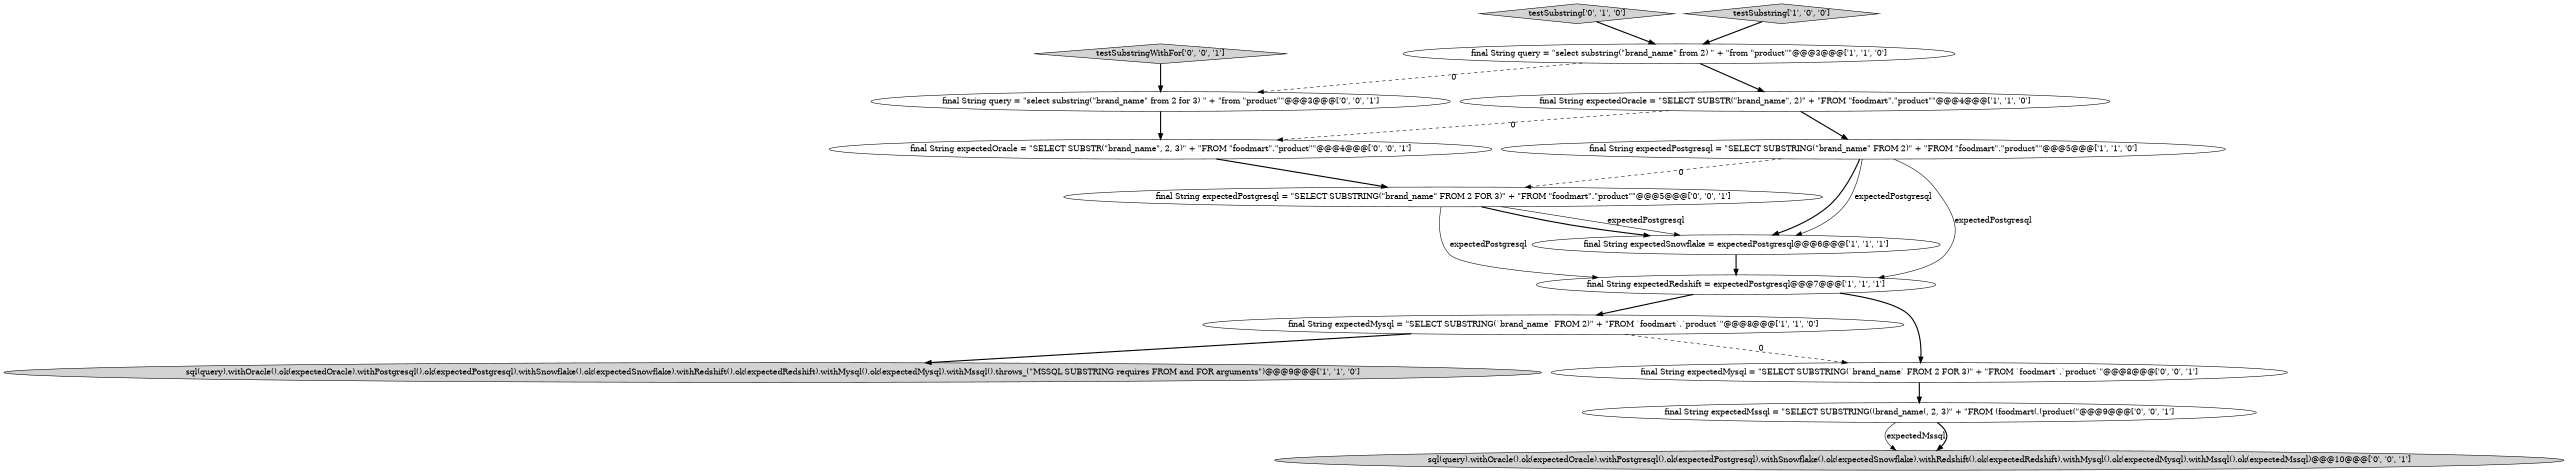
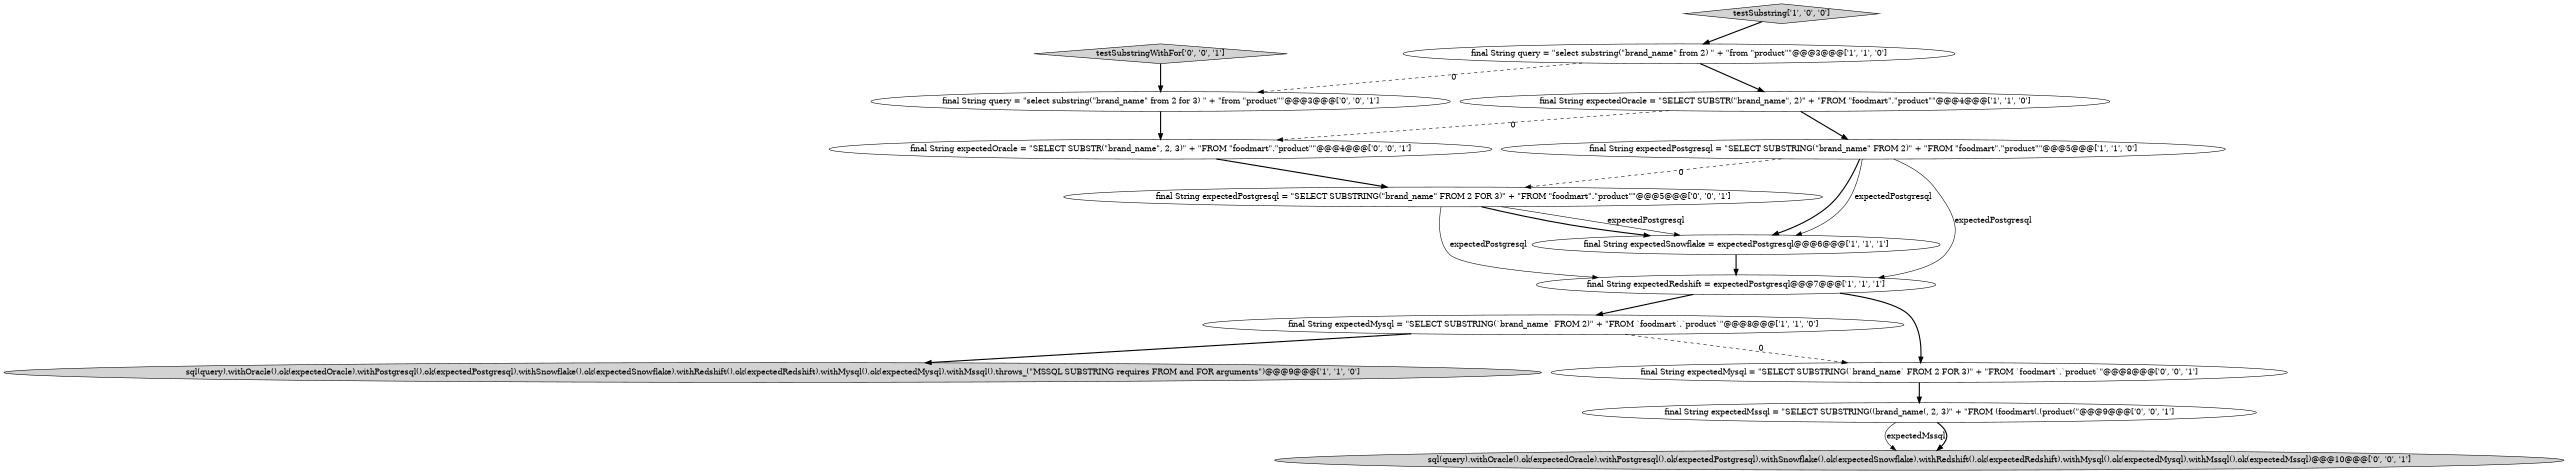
node "testSubstring['0', '1', '0']": removed
